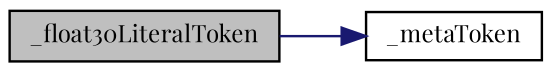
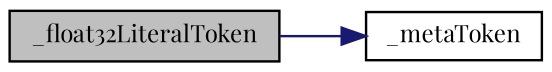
node "_float30LiteralToken": label "_float30LiteralToken" -> "_float32LiteralToken"
